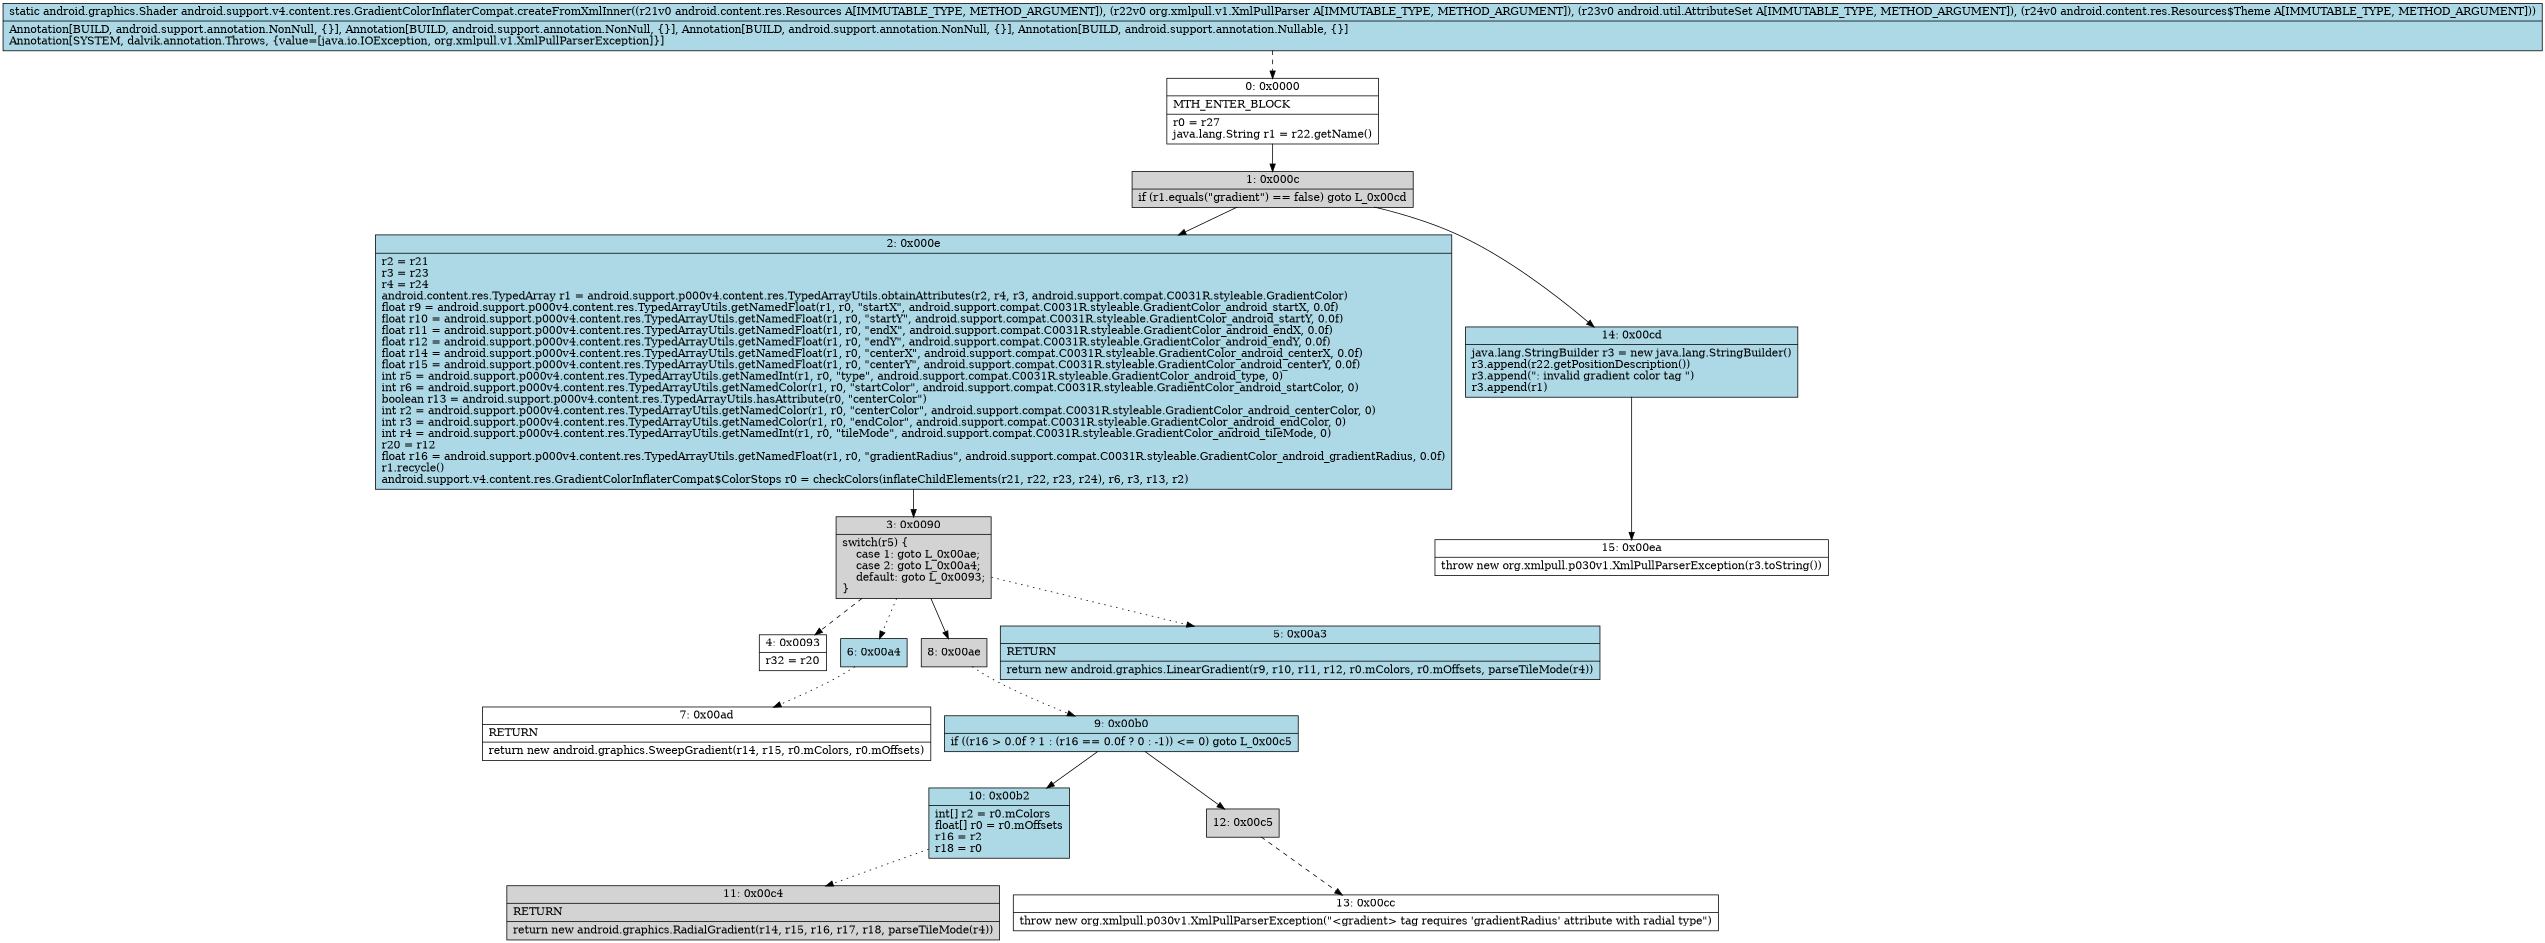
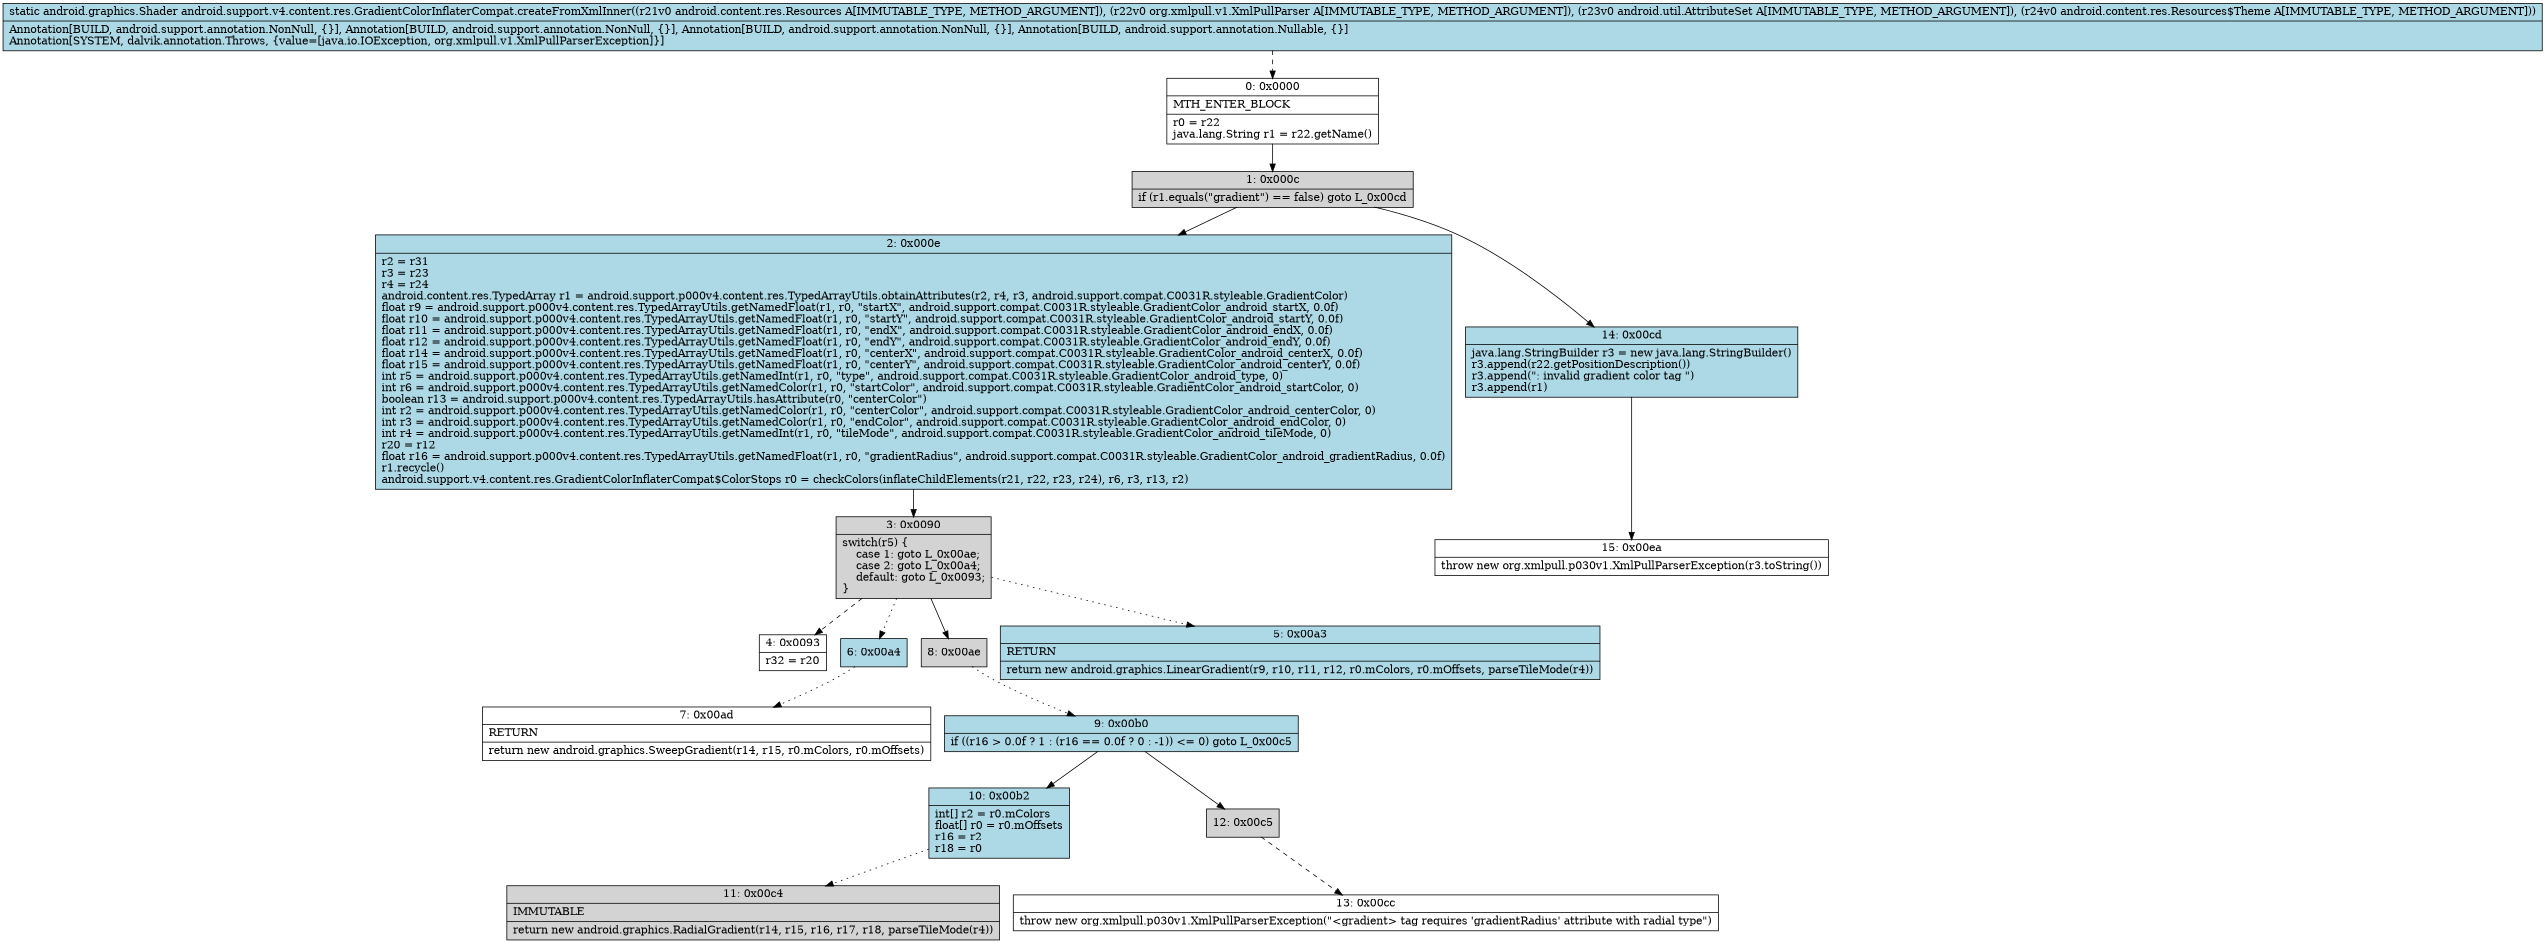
node "0: 0x0000": text "r0 = r27" -> "r0 = r22"
node "2: 0x000e": text "r2 = r21" -> "r2 = r31"
node "11: 0x00c4": text "RETURN" -> "IMMUTABLE"
